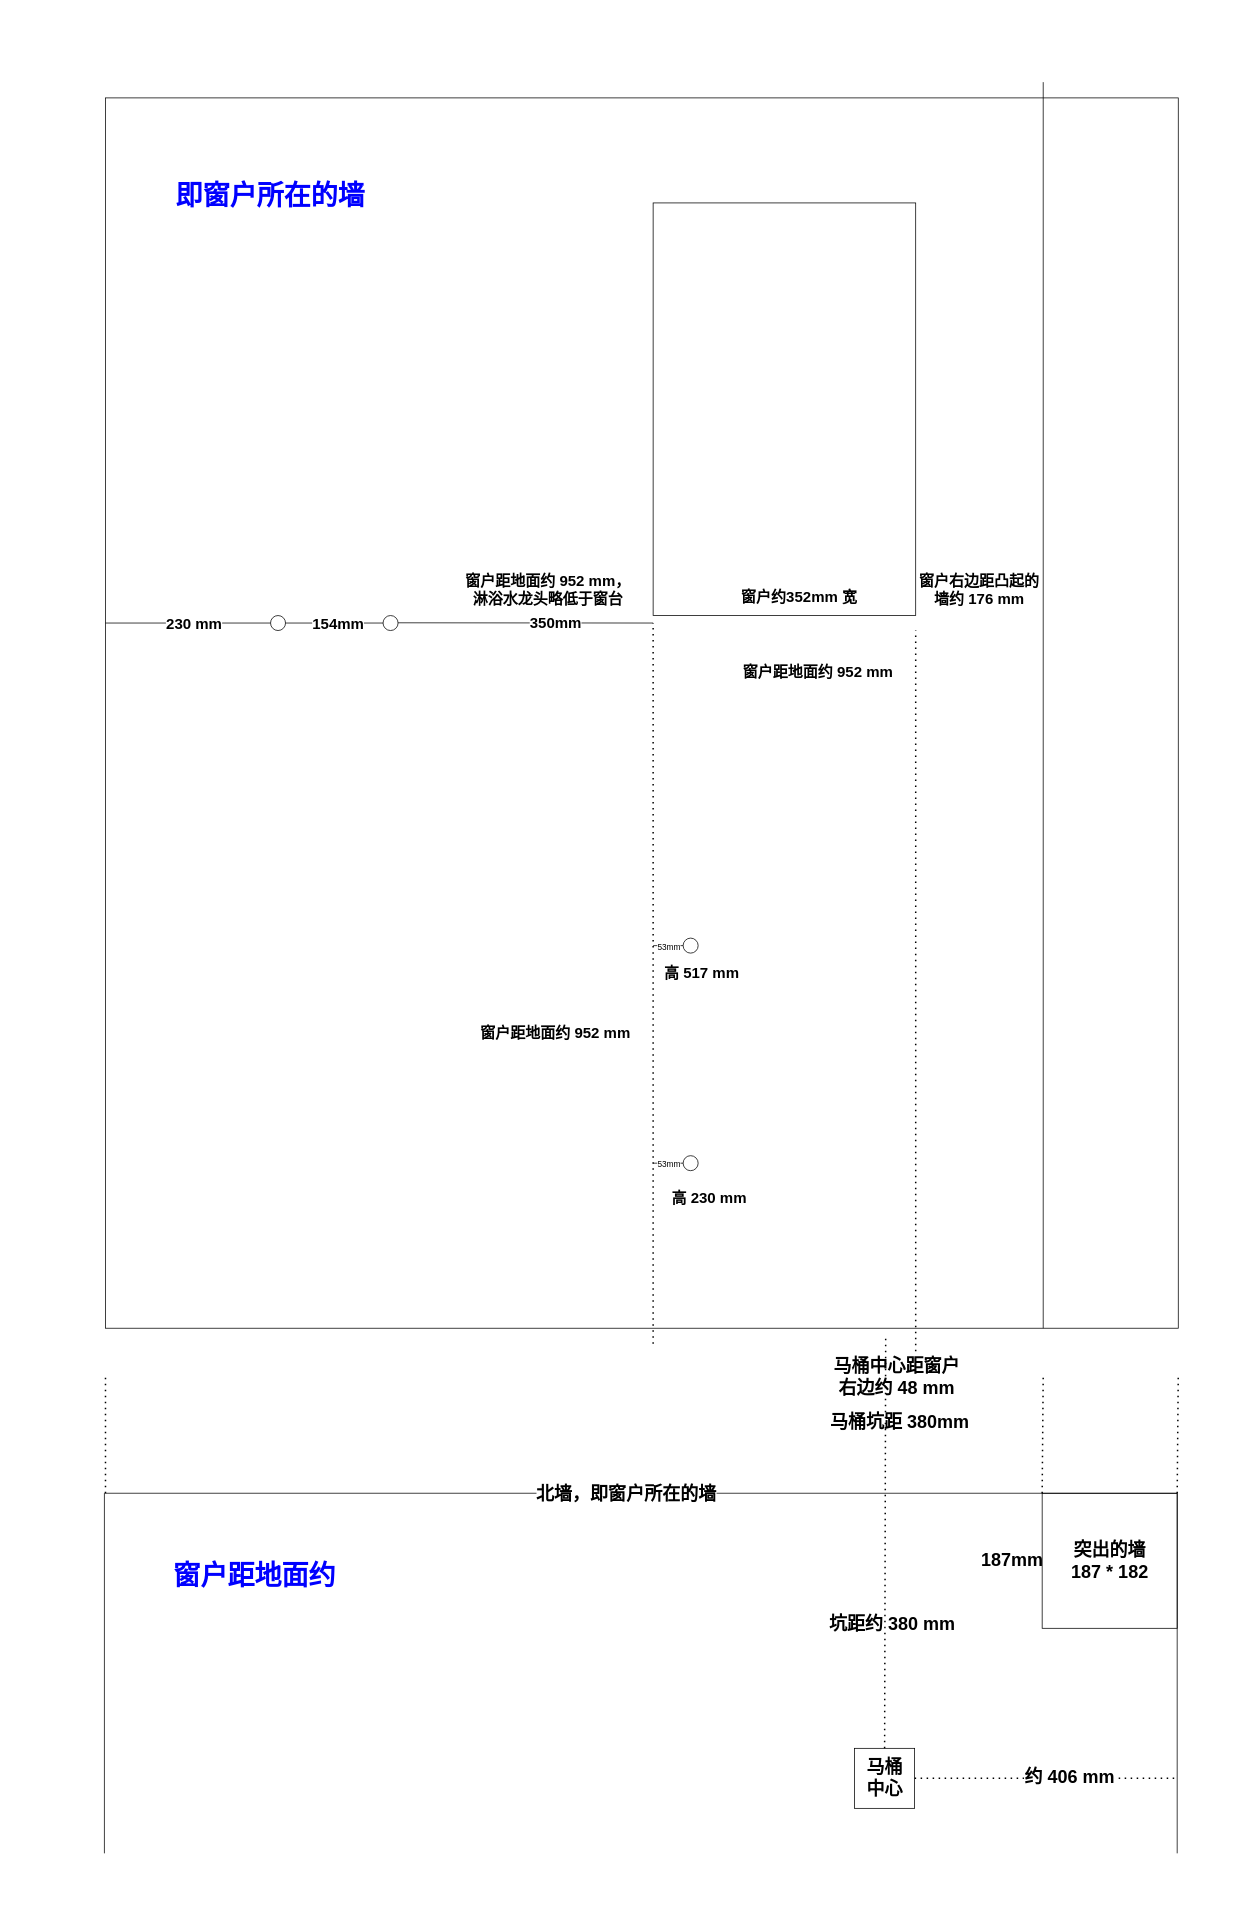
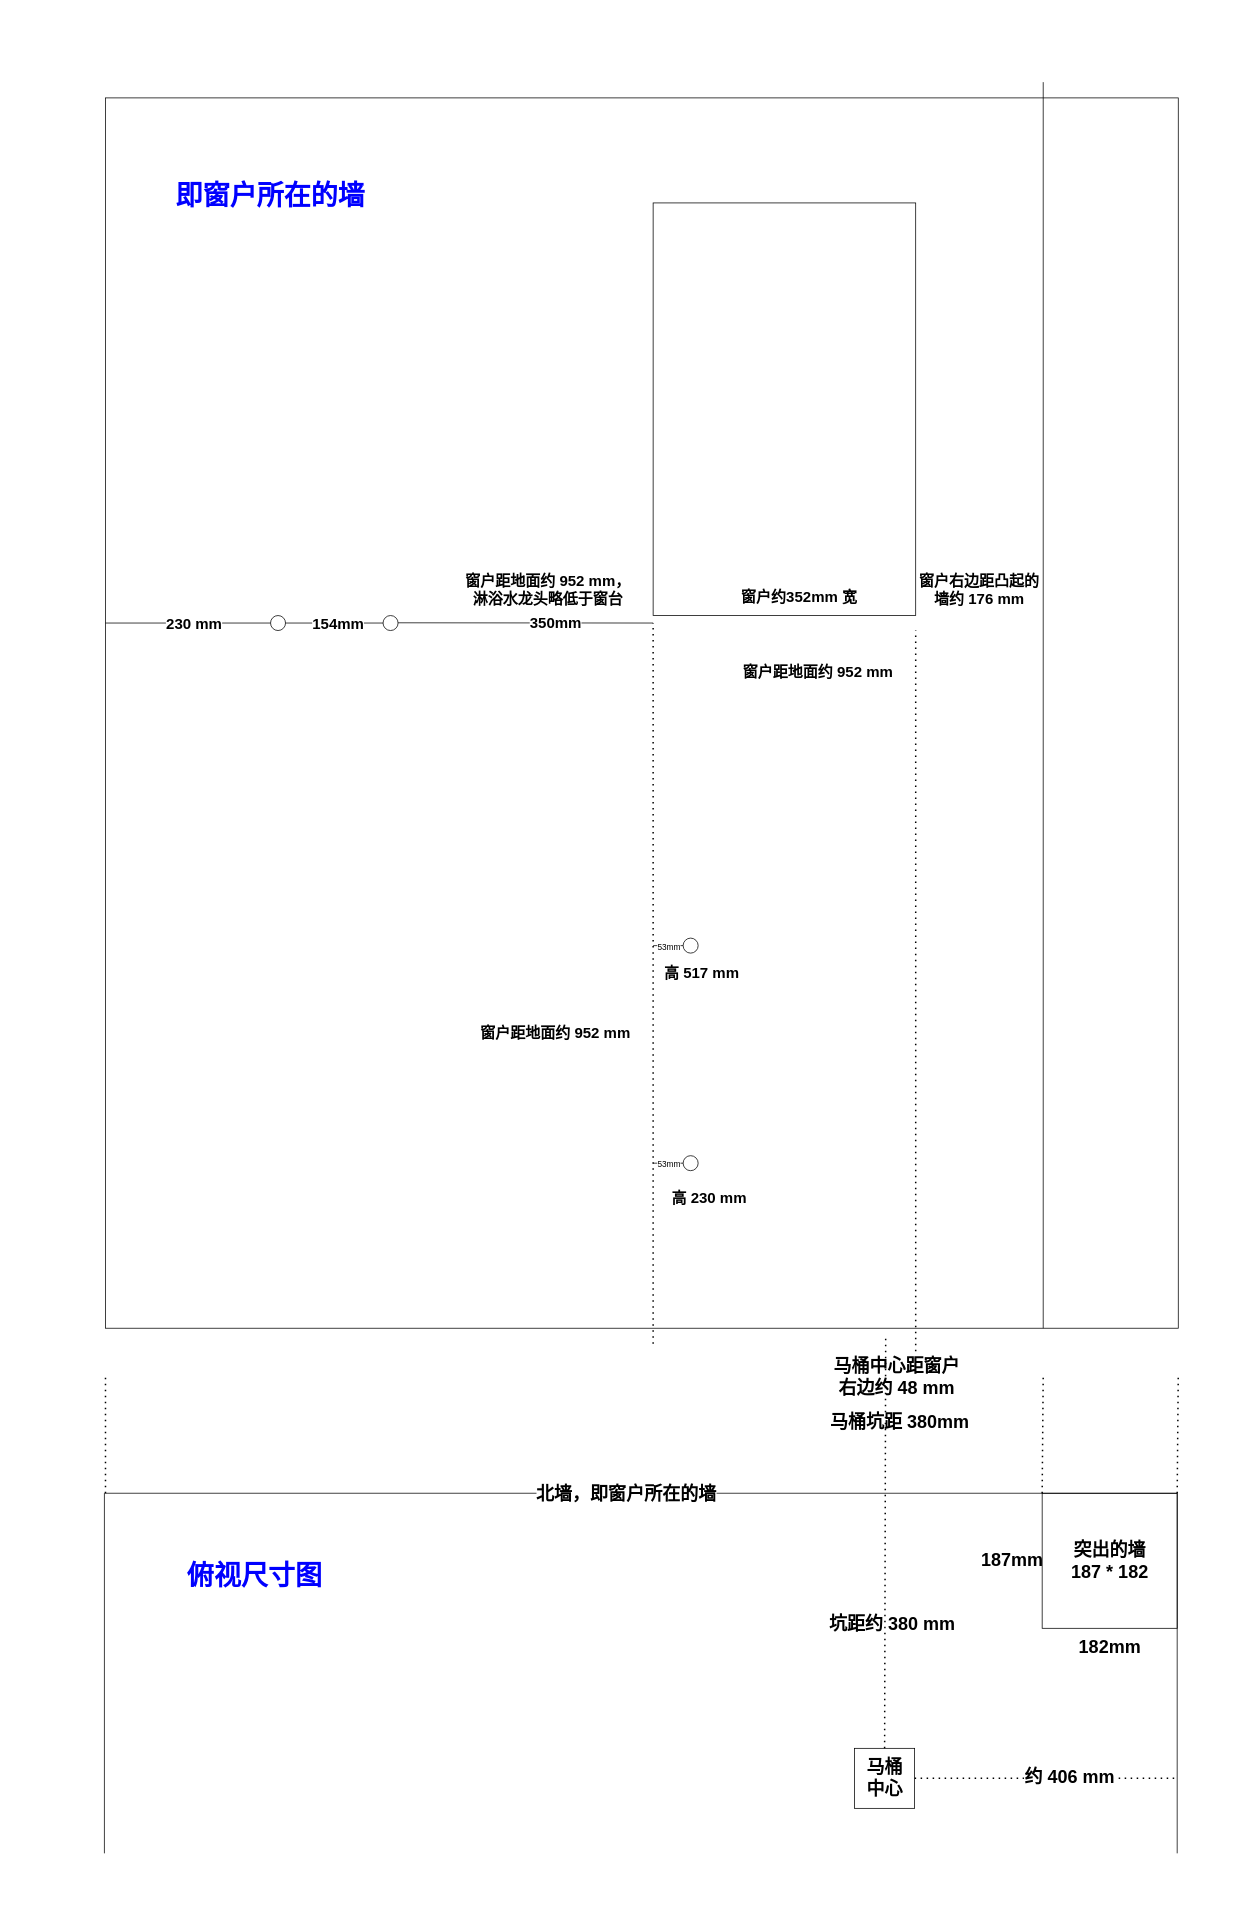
node "窗户距地面约": label "窗户距地面约" -> "俯视尺寸图"
node "182mm": added
